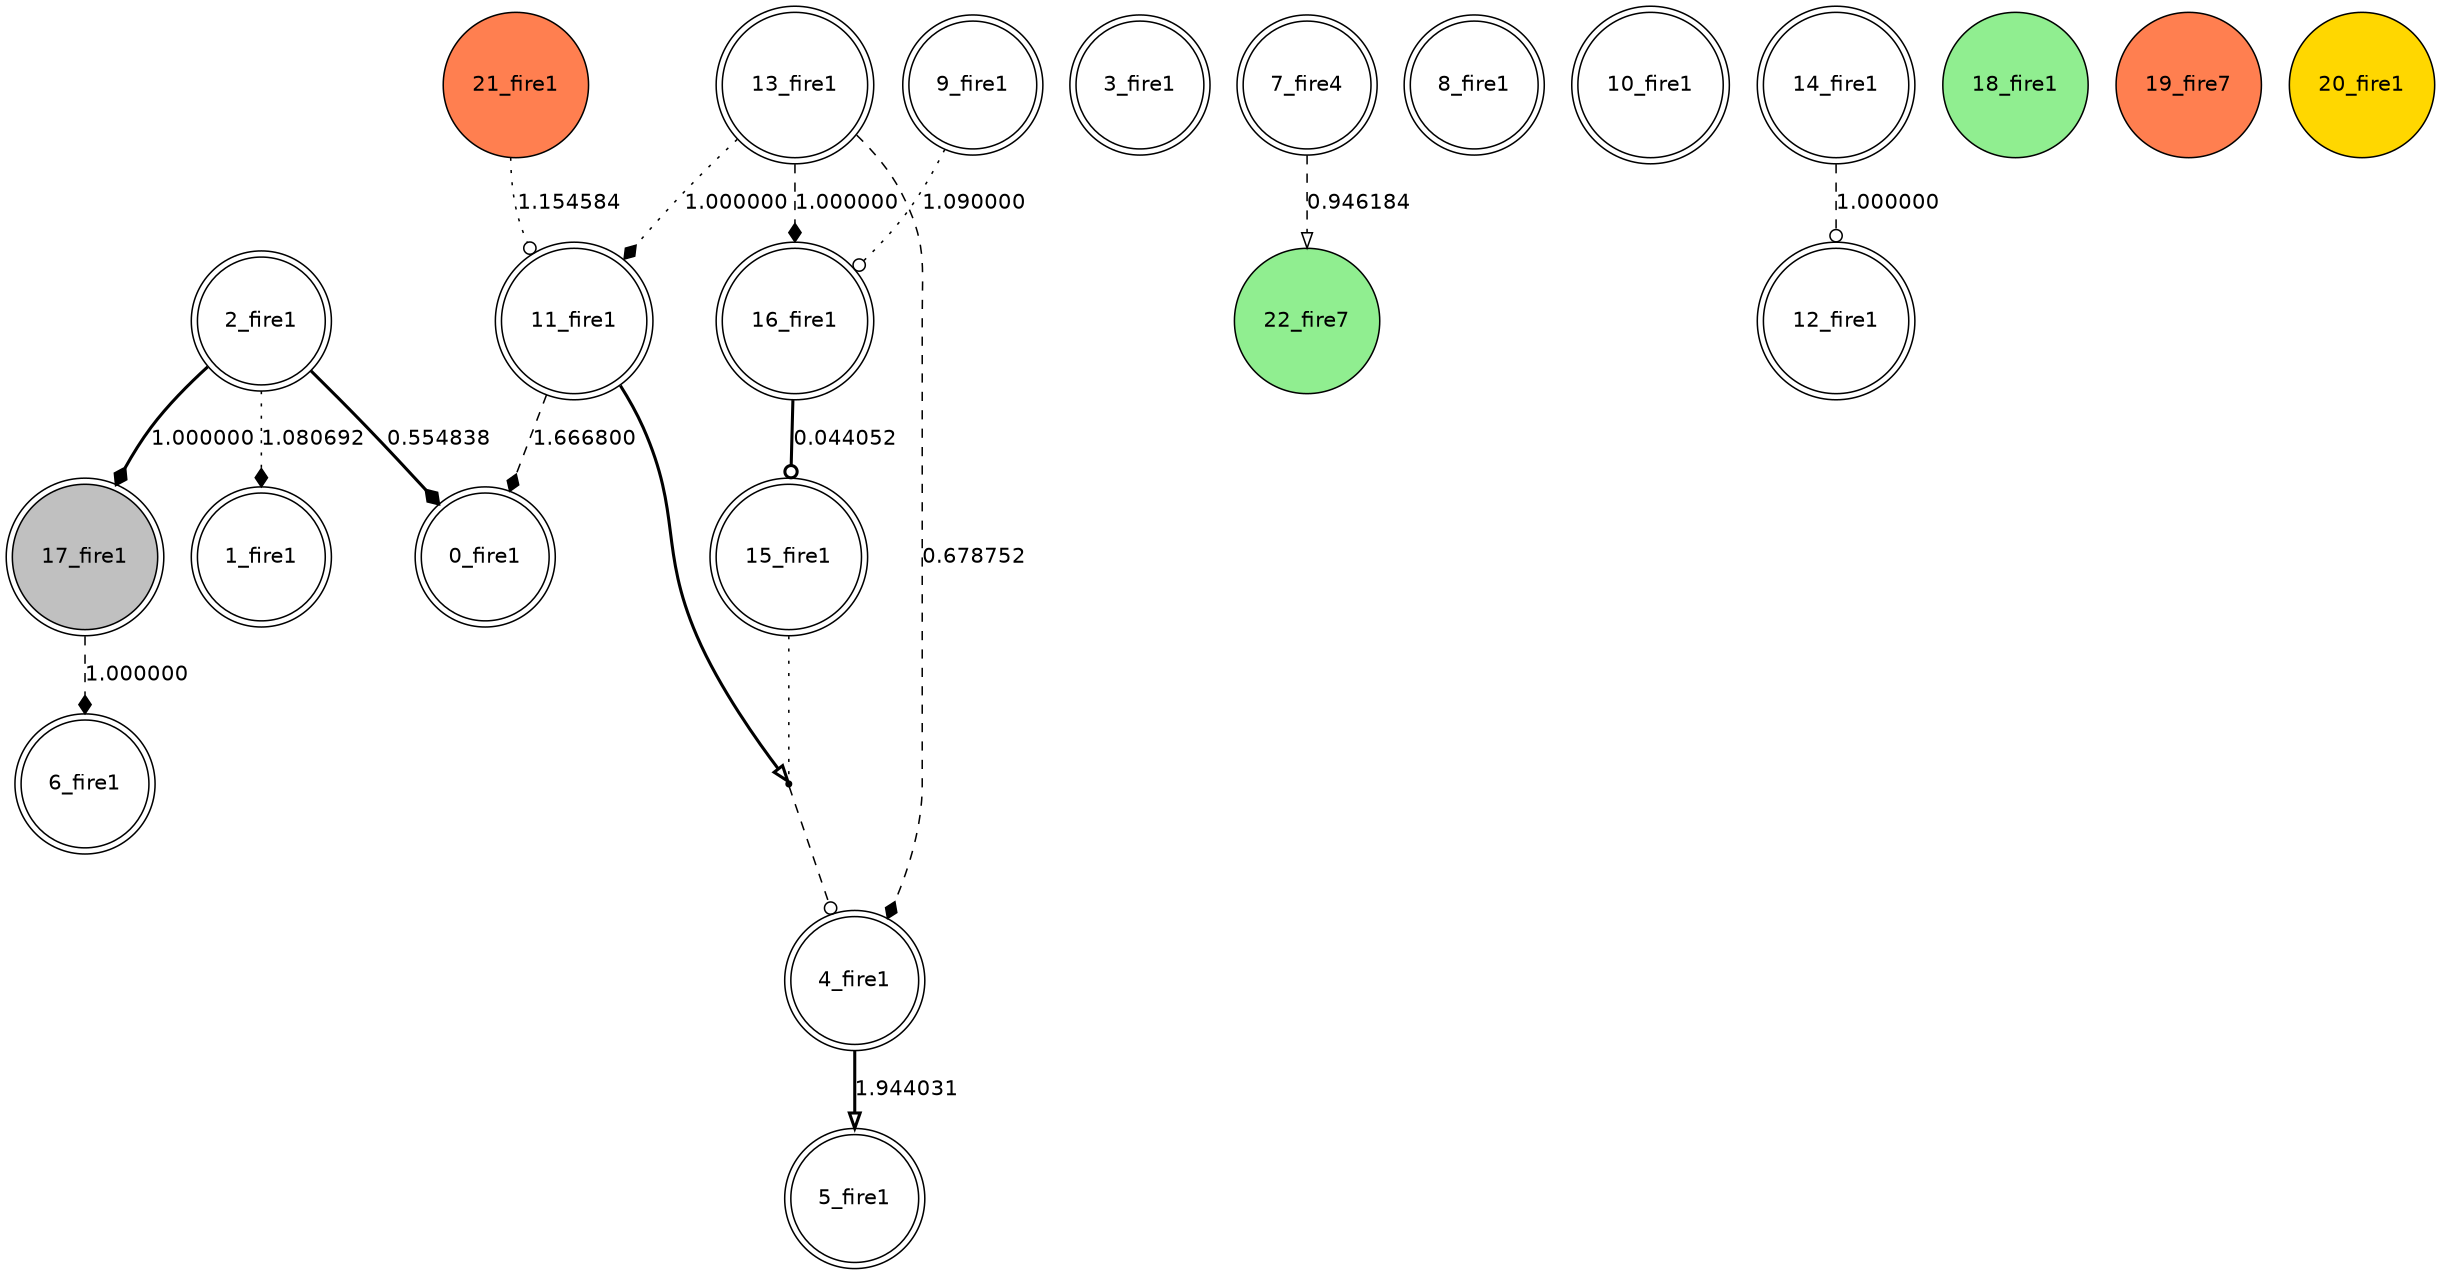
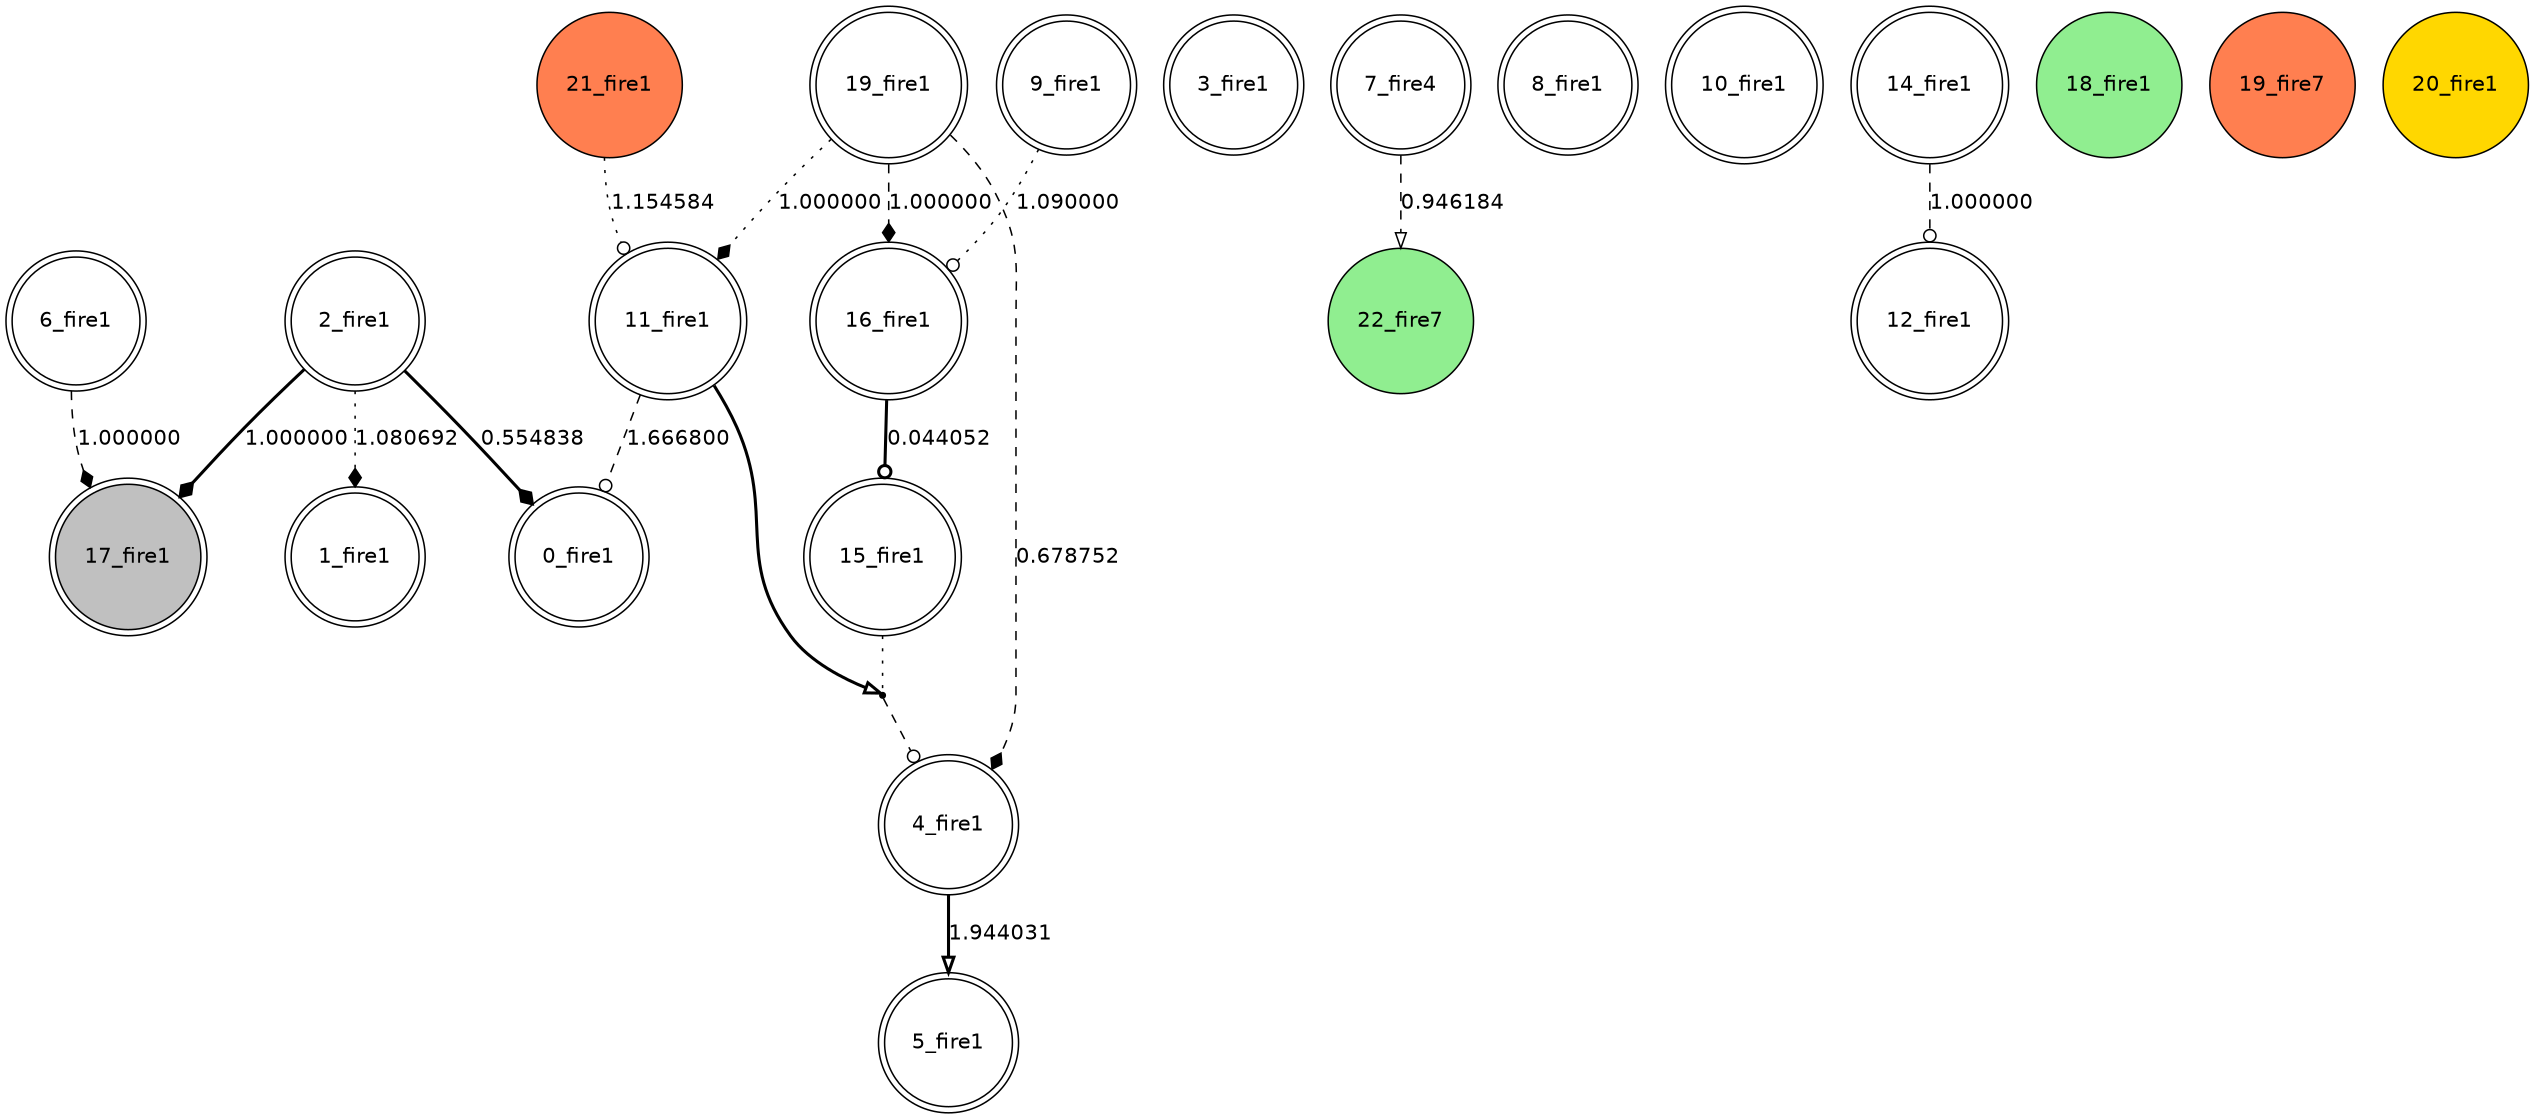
node "13_fire1": label "13_fire1" -> "19_fire1"
edge "11_fire1" -> "0_fire1": arrowhead diamond -> odot
edge "17_fire1" -> "6_fire1": reversed
